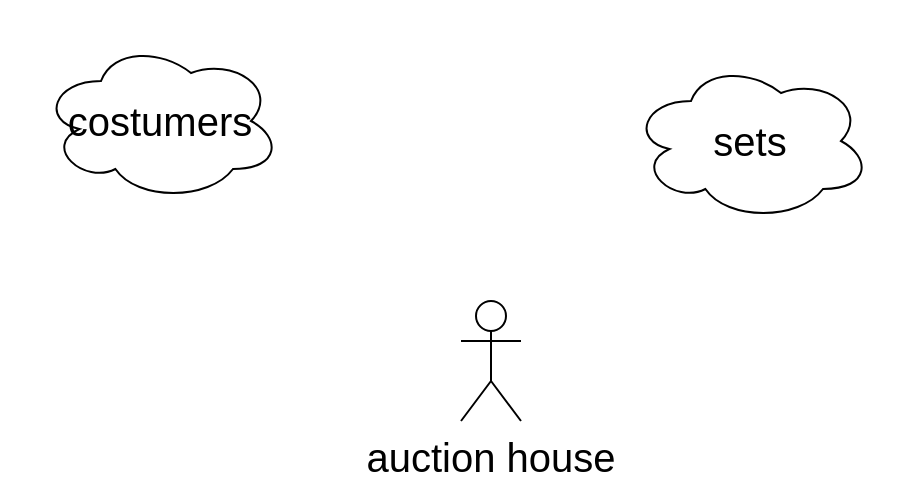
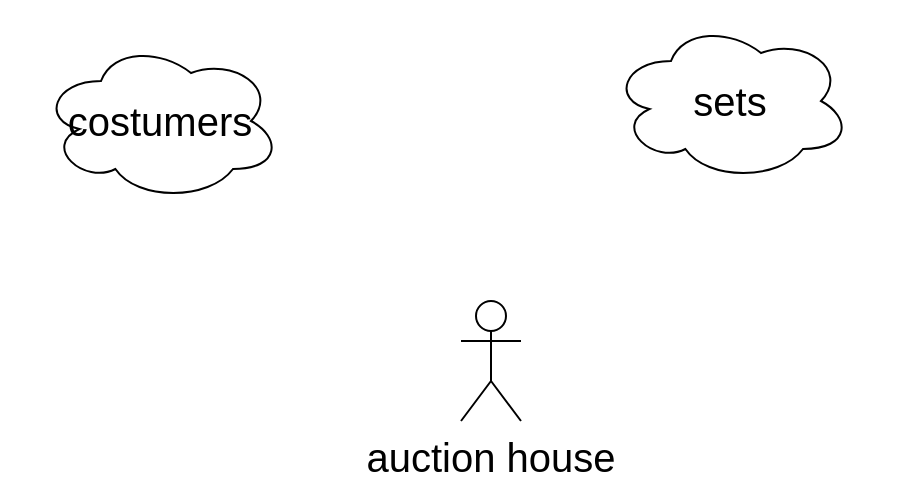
node "sets": moved (751, 141) -> (731, 101)
